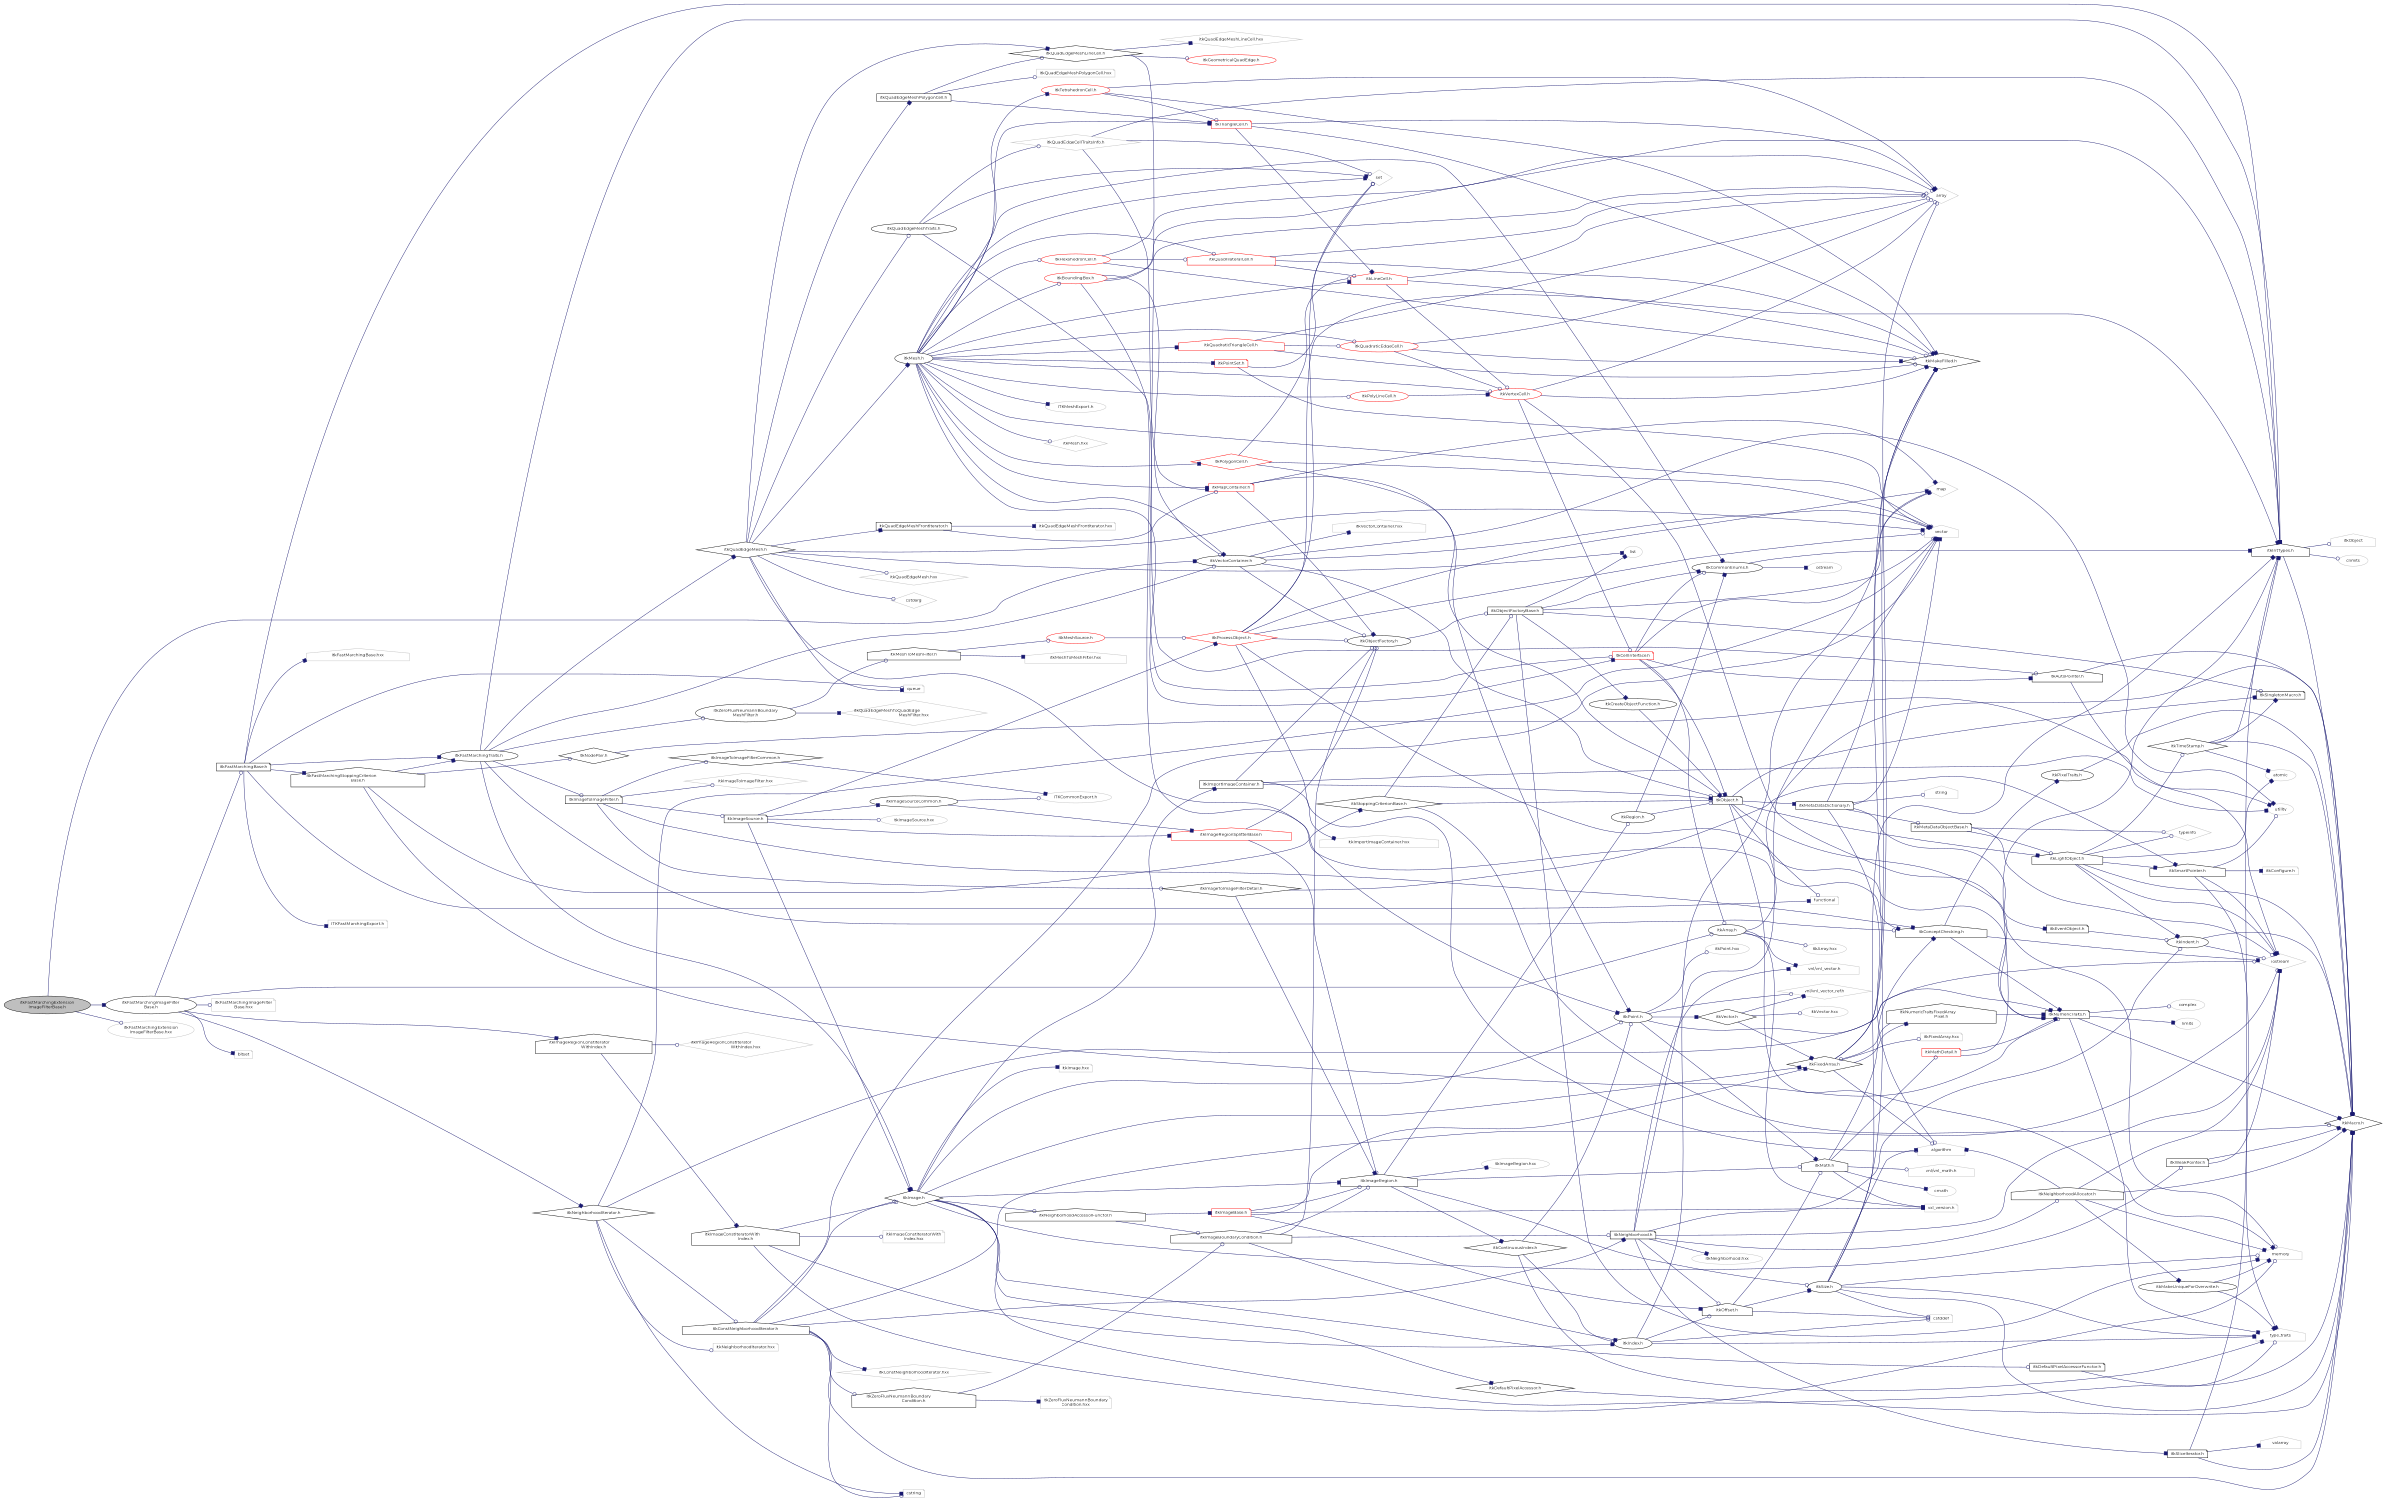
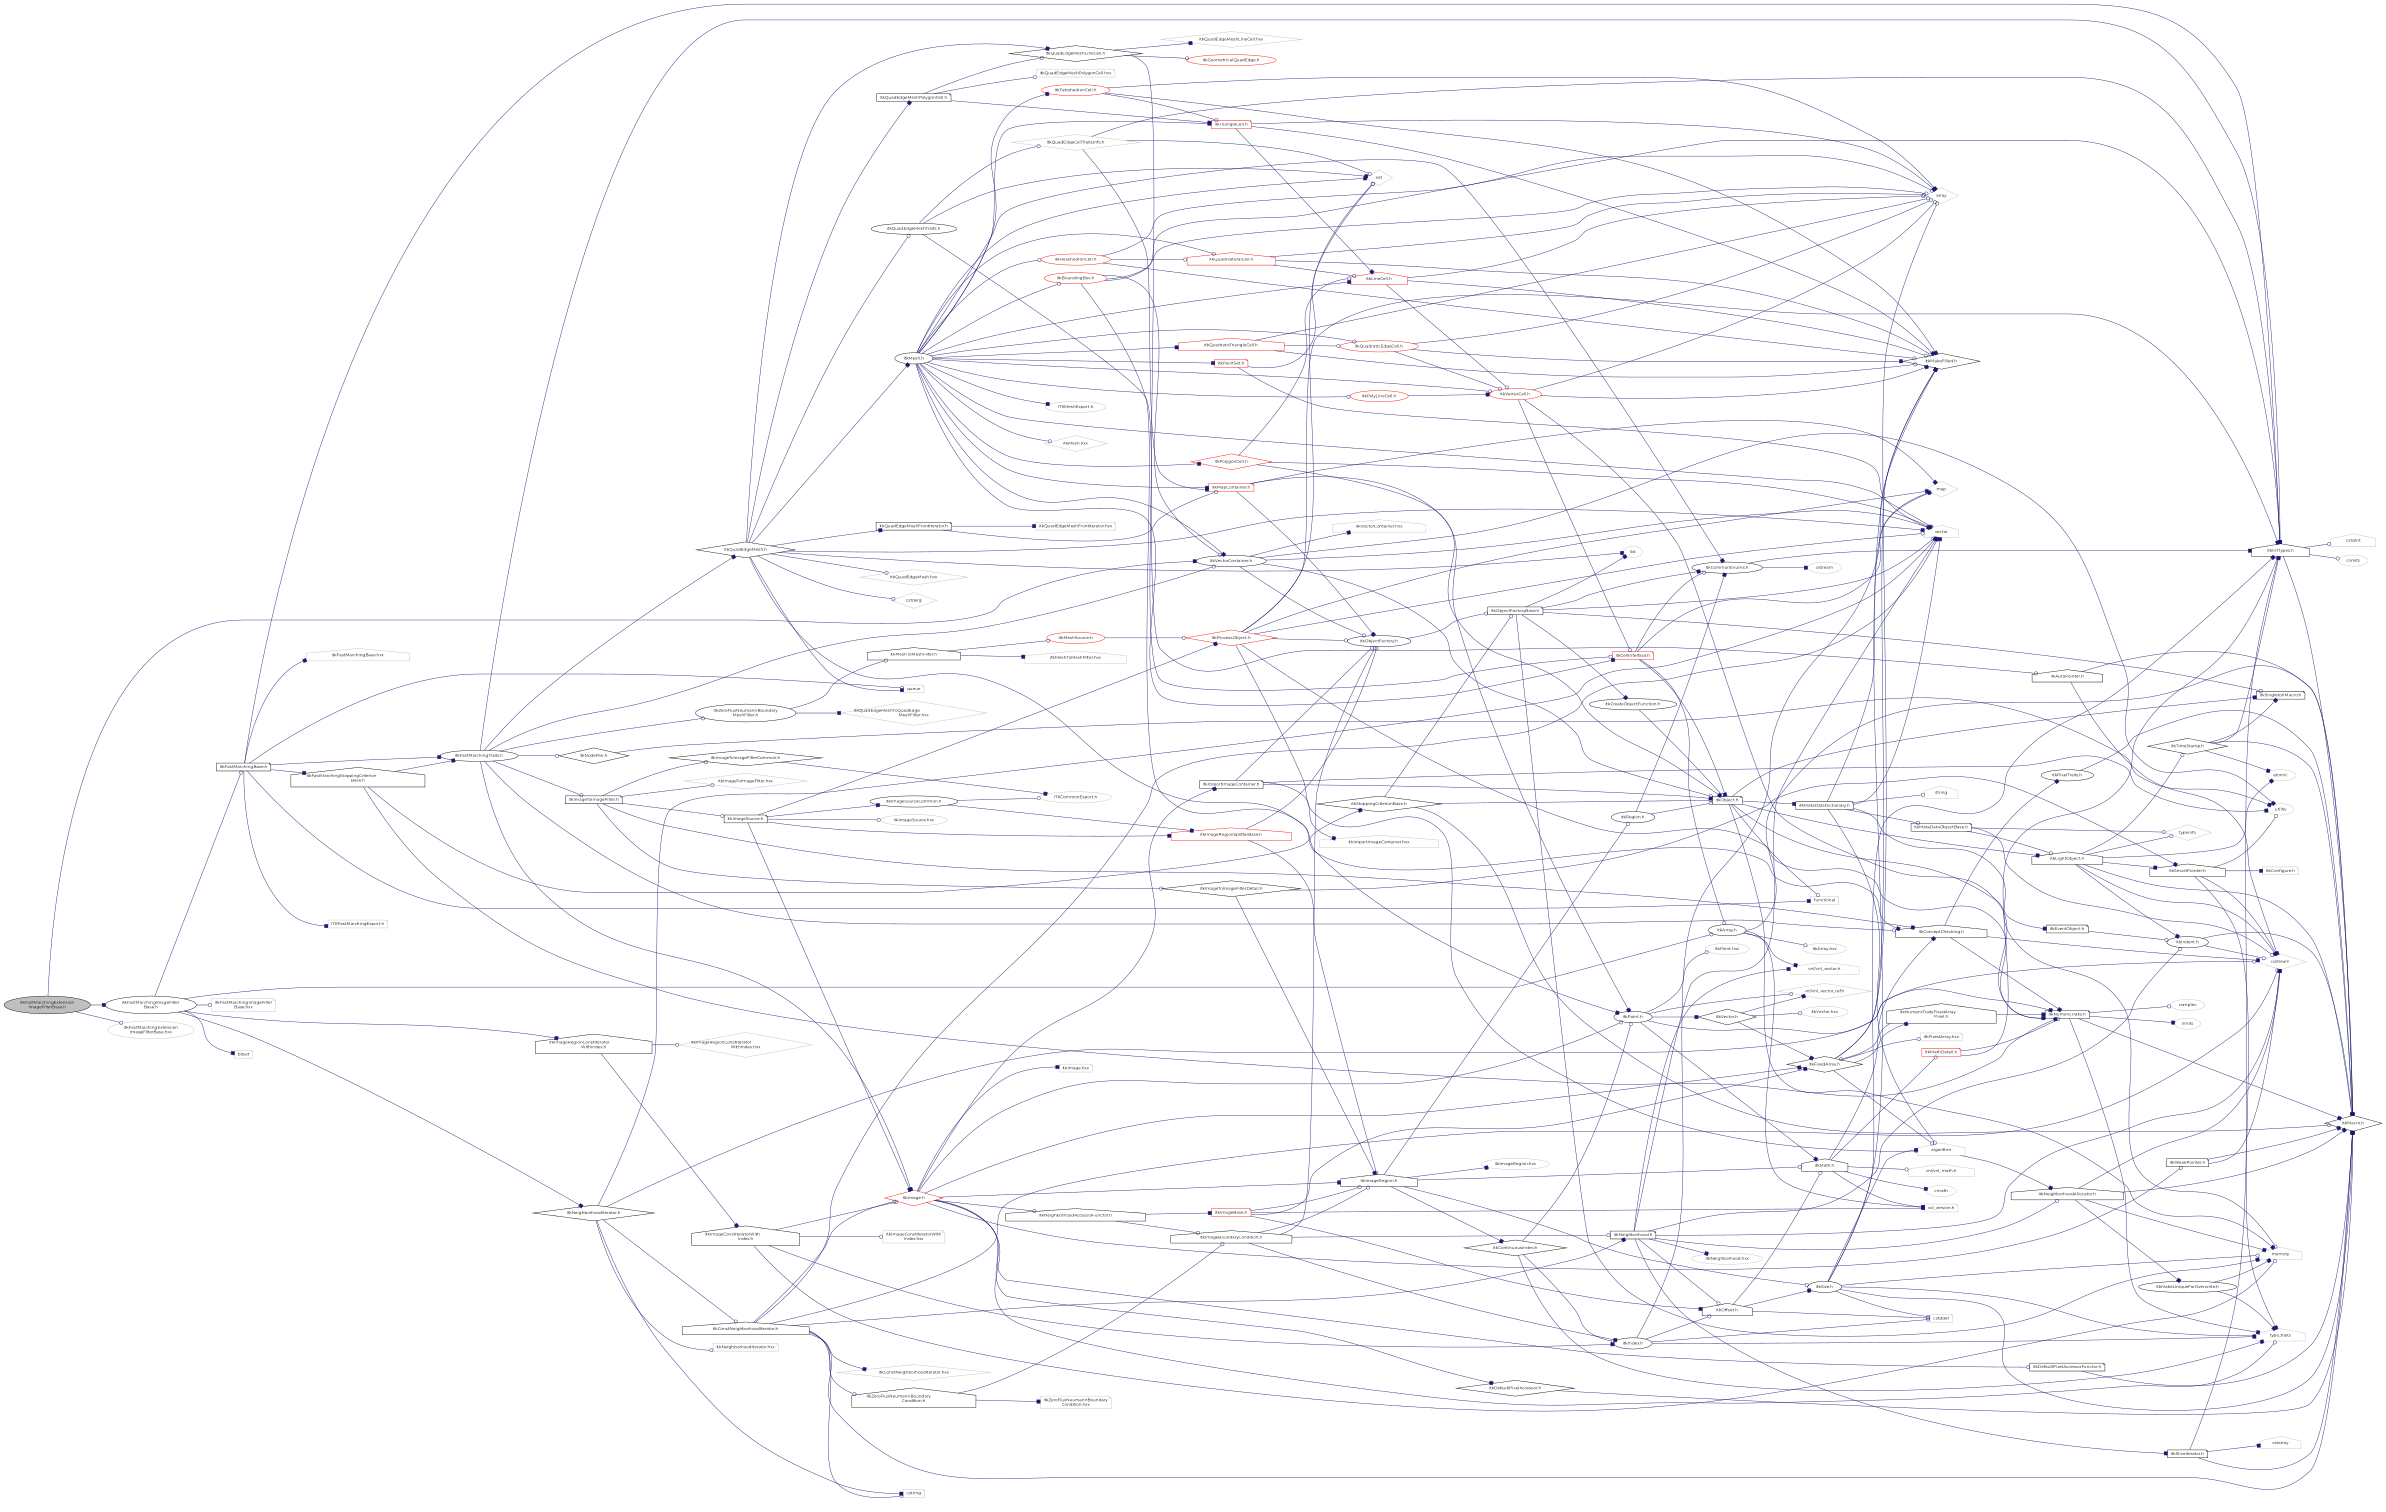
node "itkObject": label "itkObject" -> "cstdint"
edge "itkCellInterface.h" -> "itkAutoPointer.h": removed
edge "itkFastMarchingStoppingCriterion Base.h" -> "itkNodePair.h": now "itkFastMarchingTraits.h" -> "itkNodePair.h"
edge "itkNeighborhoodAllocator.h" -> "algorithm": reversed
node "itkImage.h": color black -> red
